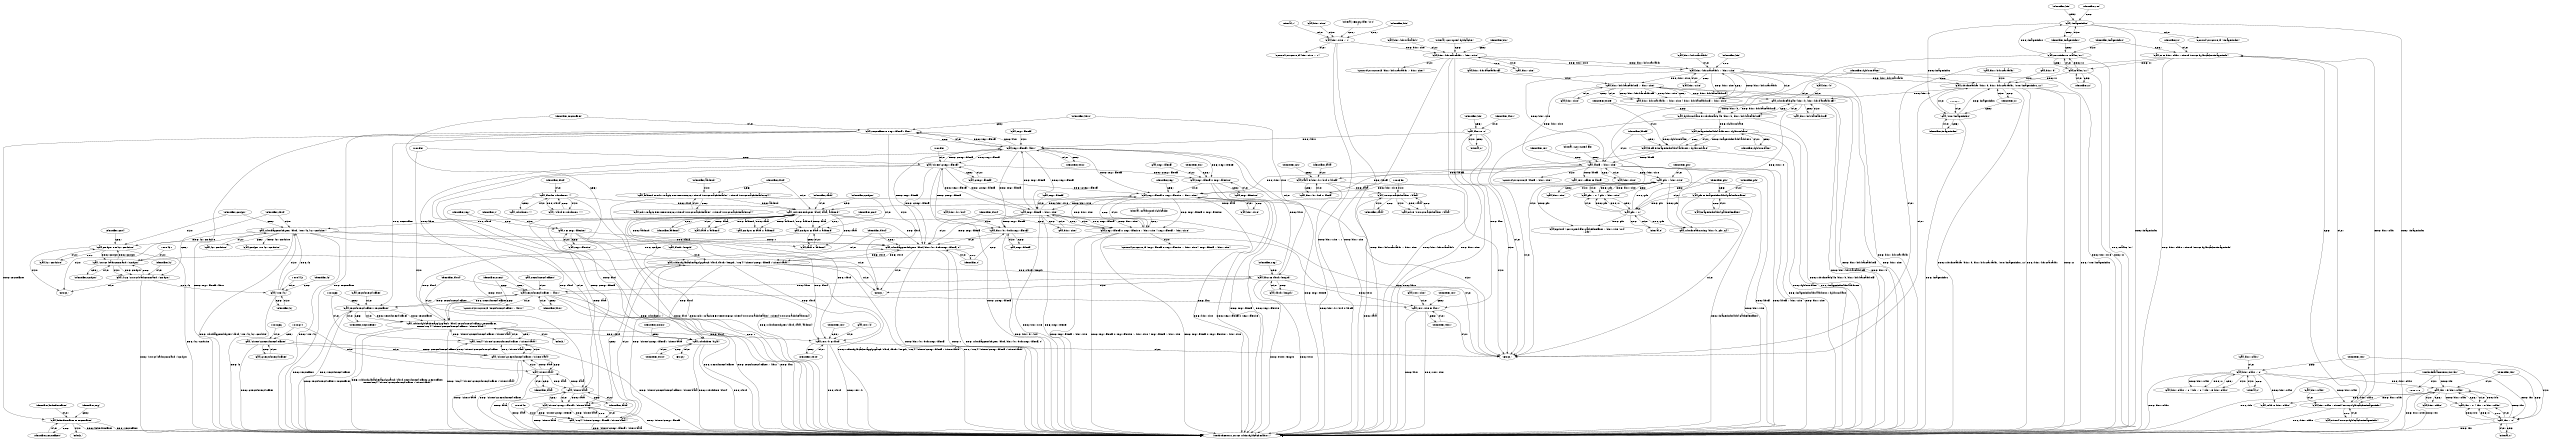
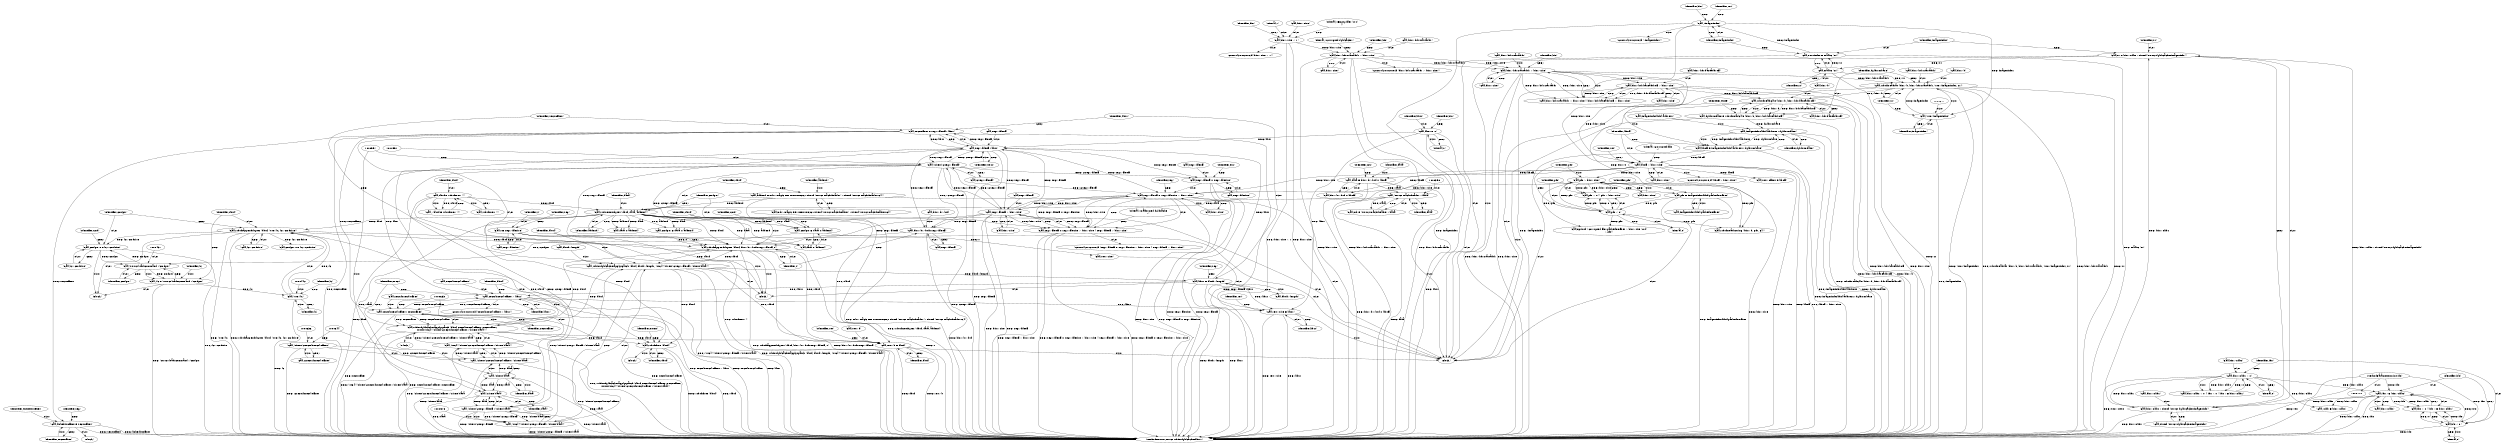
node "(Call,image_infos[idx].address)": added
node "(Call,r_buf_free (dyld))": label "(Call,r_buf_free (dyld))" -> "(Call,r_buf_free (dbuf))"
edge "(Call,t = seg->filesize)" -> "(MethodReturn,struct r_bin_dyldcache_lib_t *)": now "(Call,t = seg->filesize)" -> "(Call,ret->size)"
